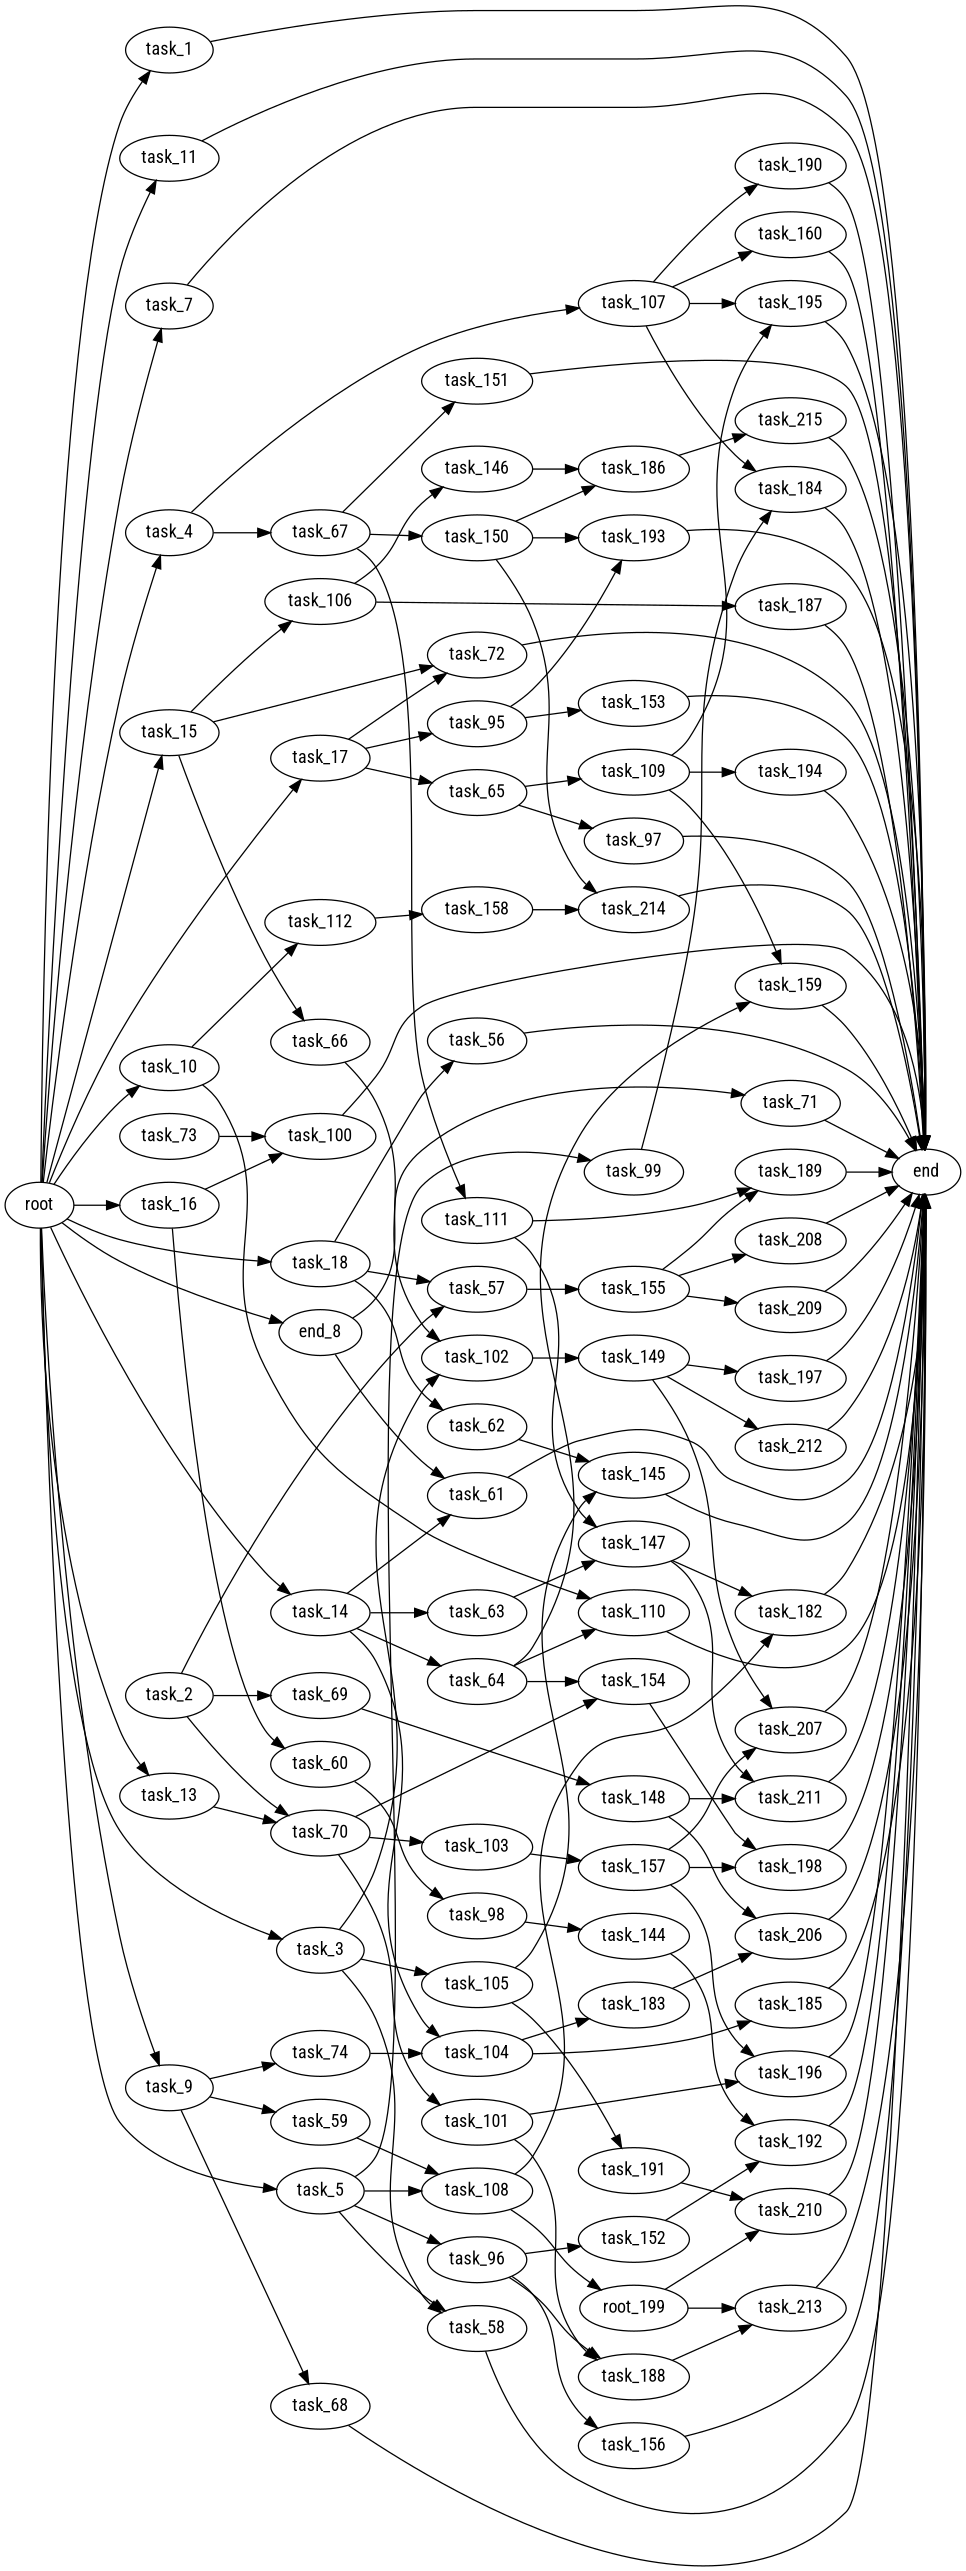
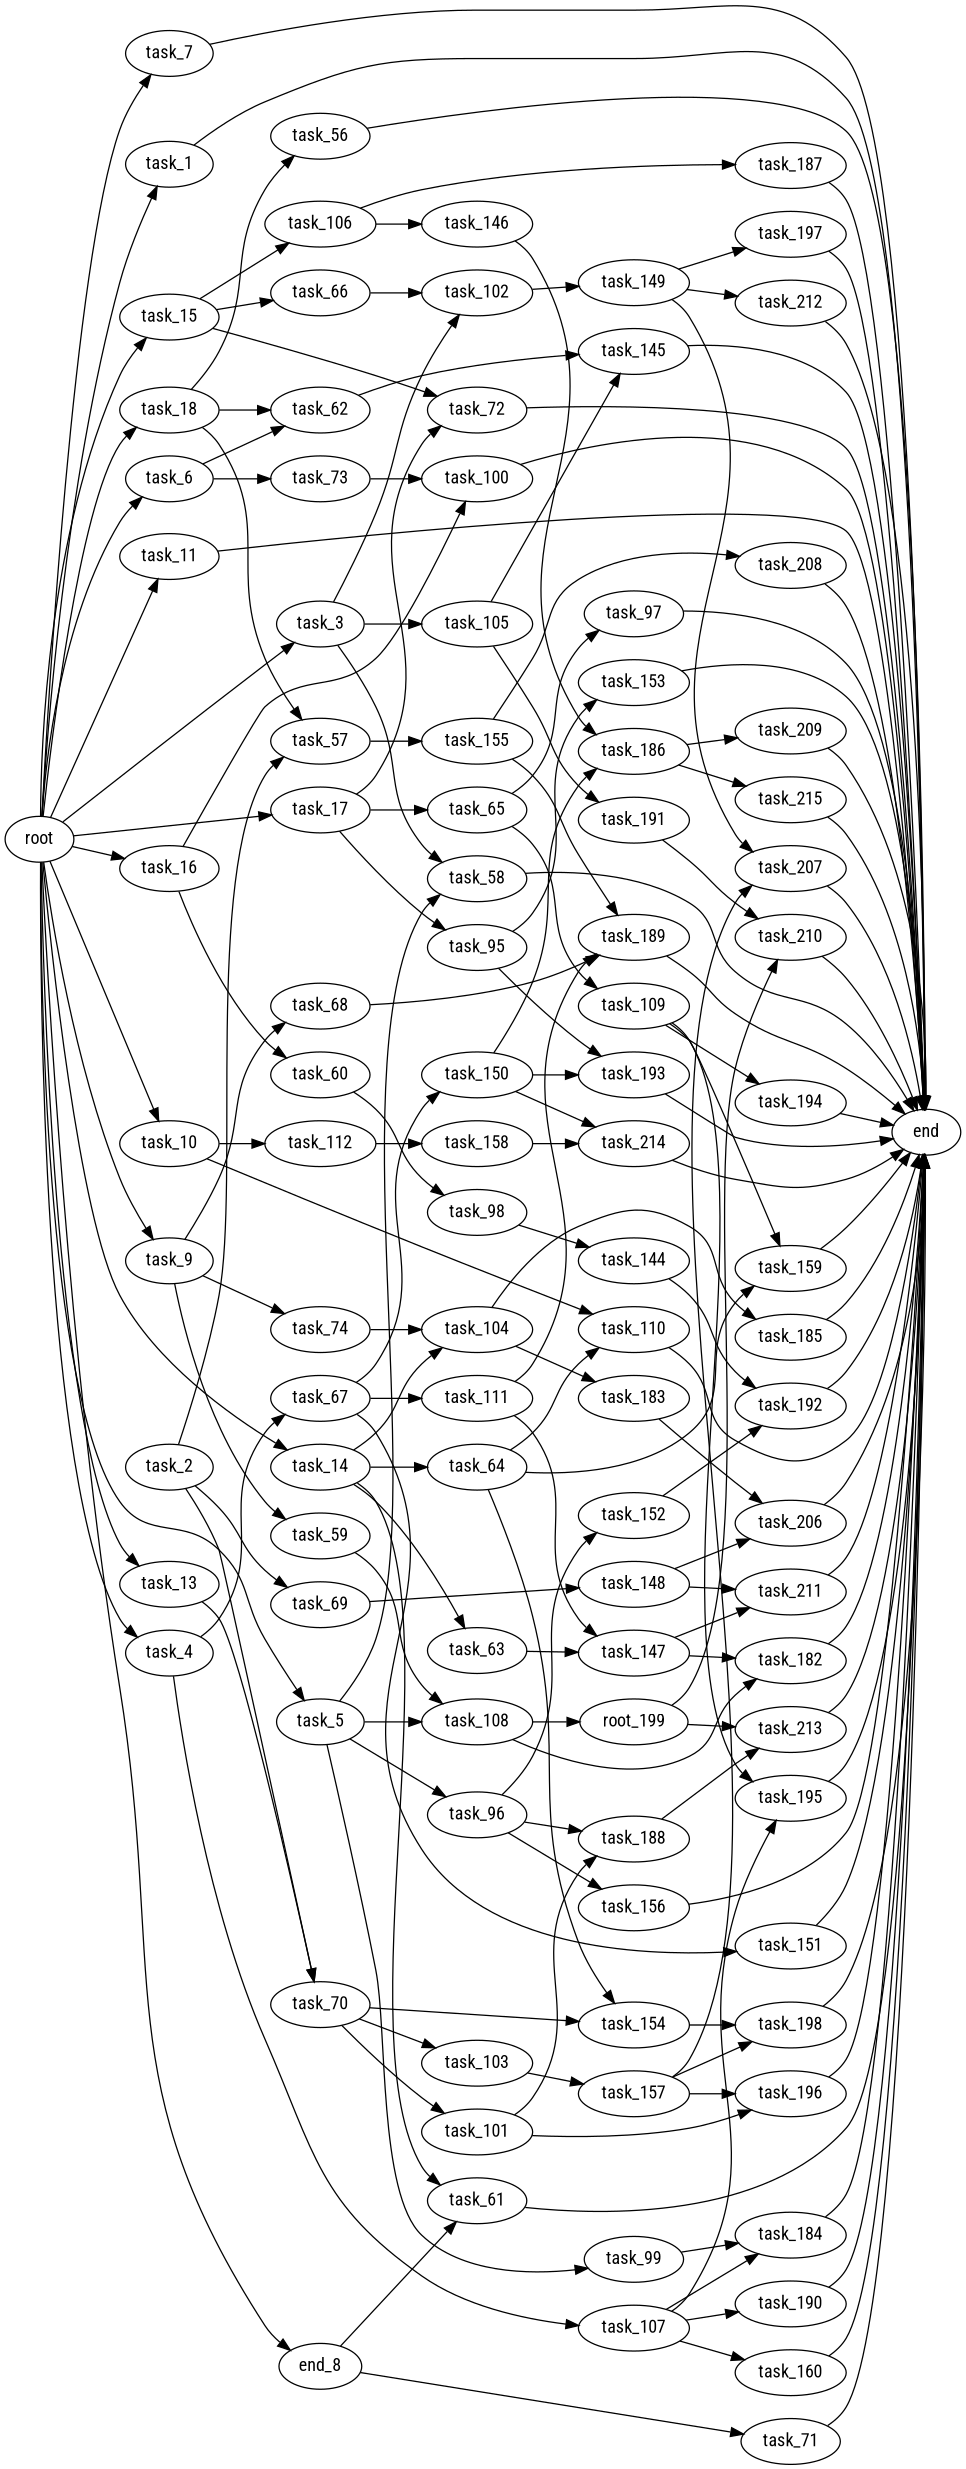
node "task_6": added
edge "task_155" -> "task_209": now "task_186" -> "task_209"
edge "task_68" -> "end": now "task_68" -> "task_189"
